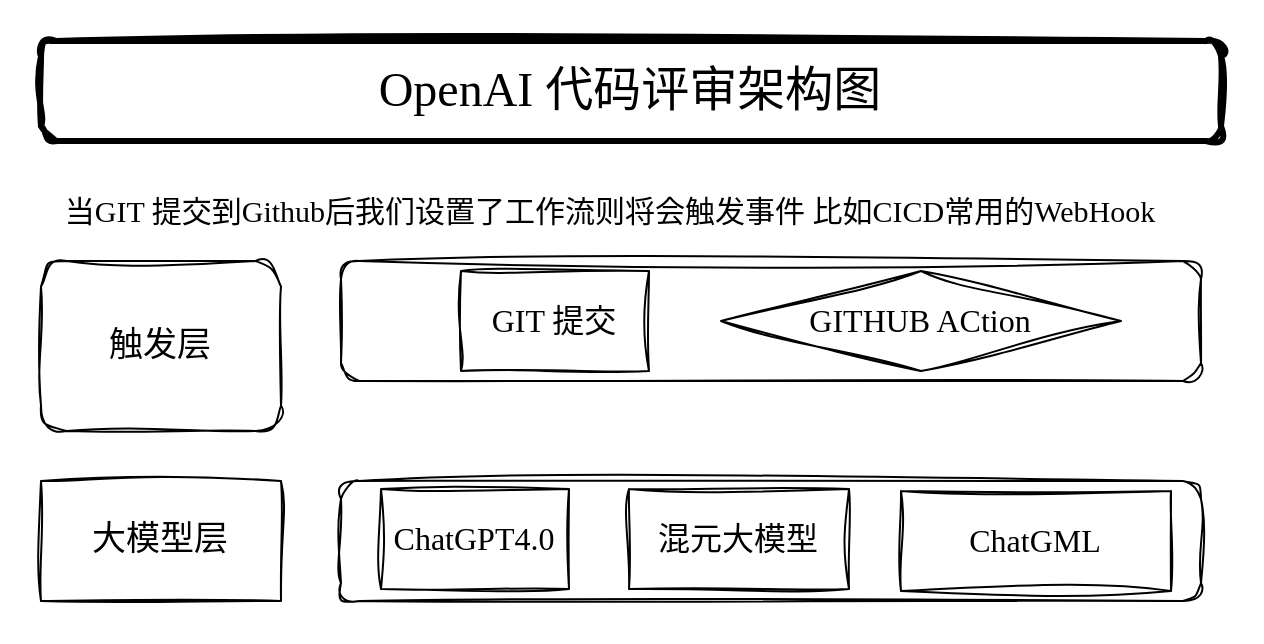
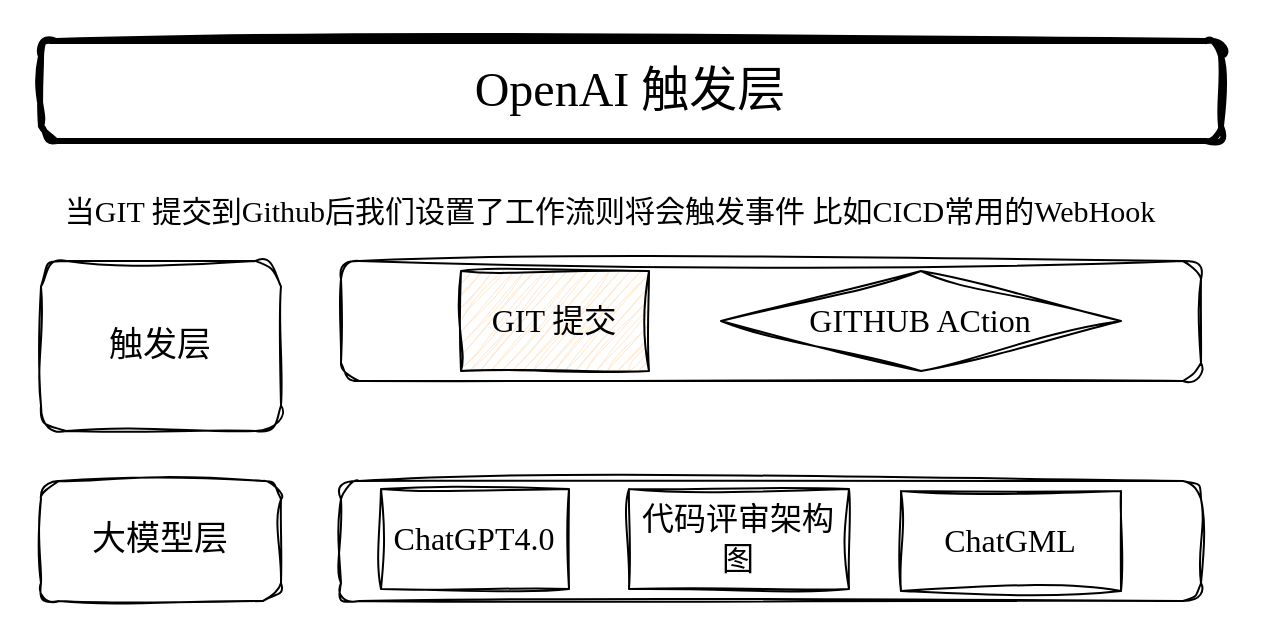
node "OpenAI 代码评审架构图": label "OpenAI 代码评审架构图" -> "OpenAI 触发层"
node "GIT 提交": fillcolor #ffffff -> #ffe6cc
node "混元大模型": label "混元大模型" -> "代码评审架构图"
node "大模型层": shape rectangle -> rounded rectangle
node "ChatGML": size 270x100 -> 220x100
